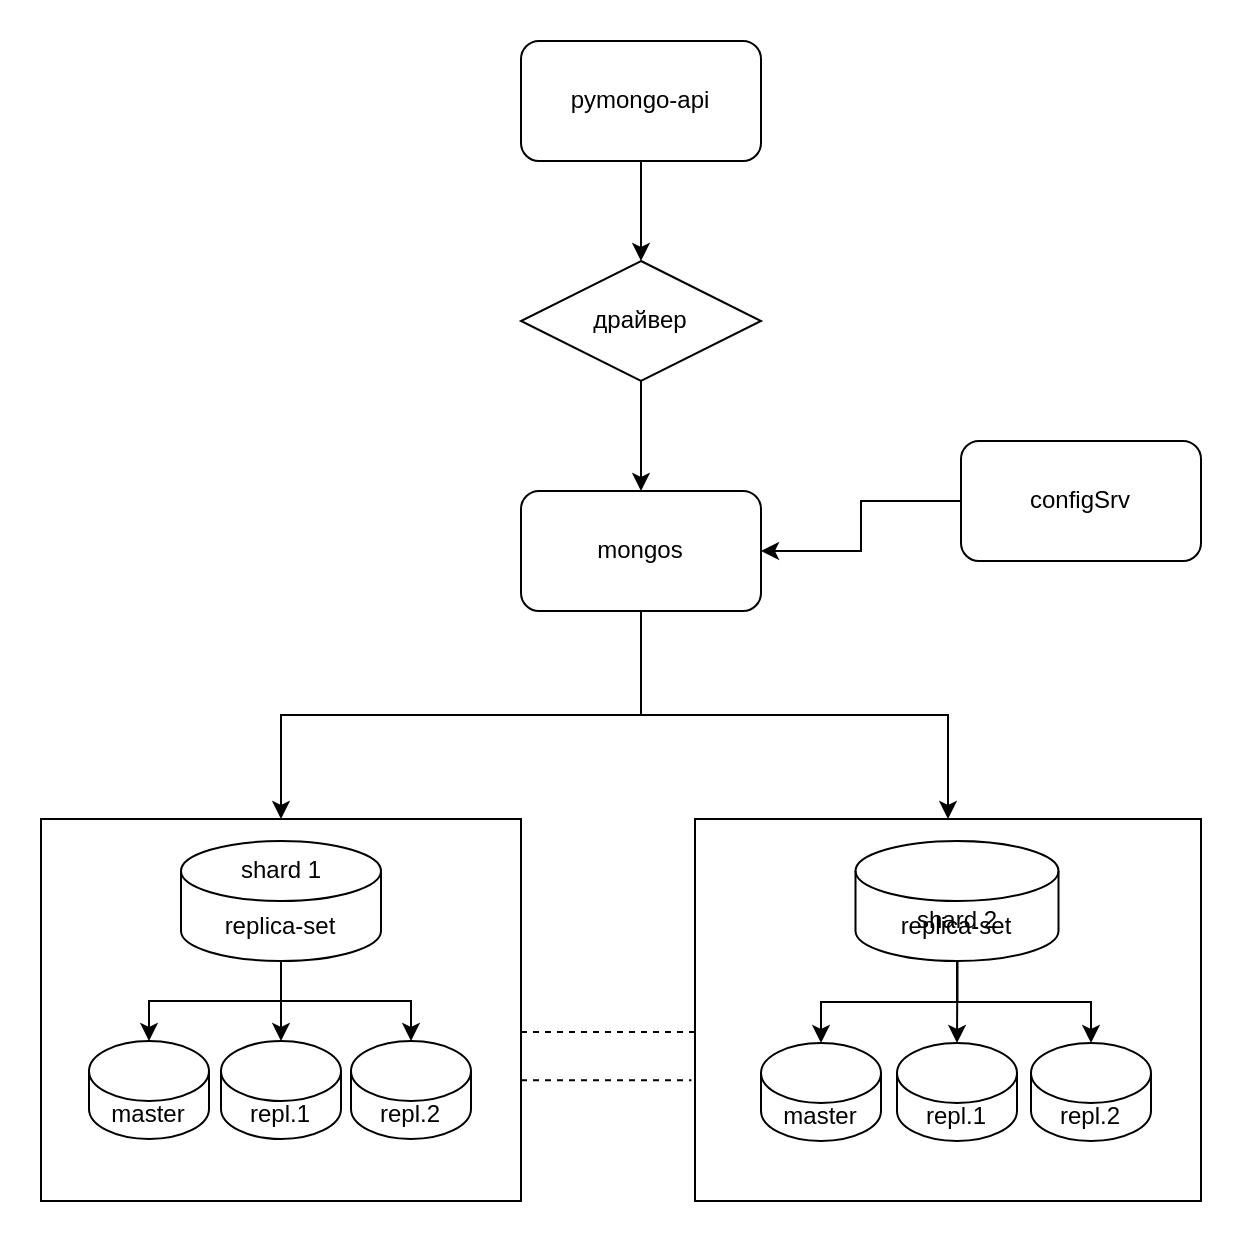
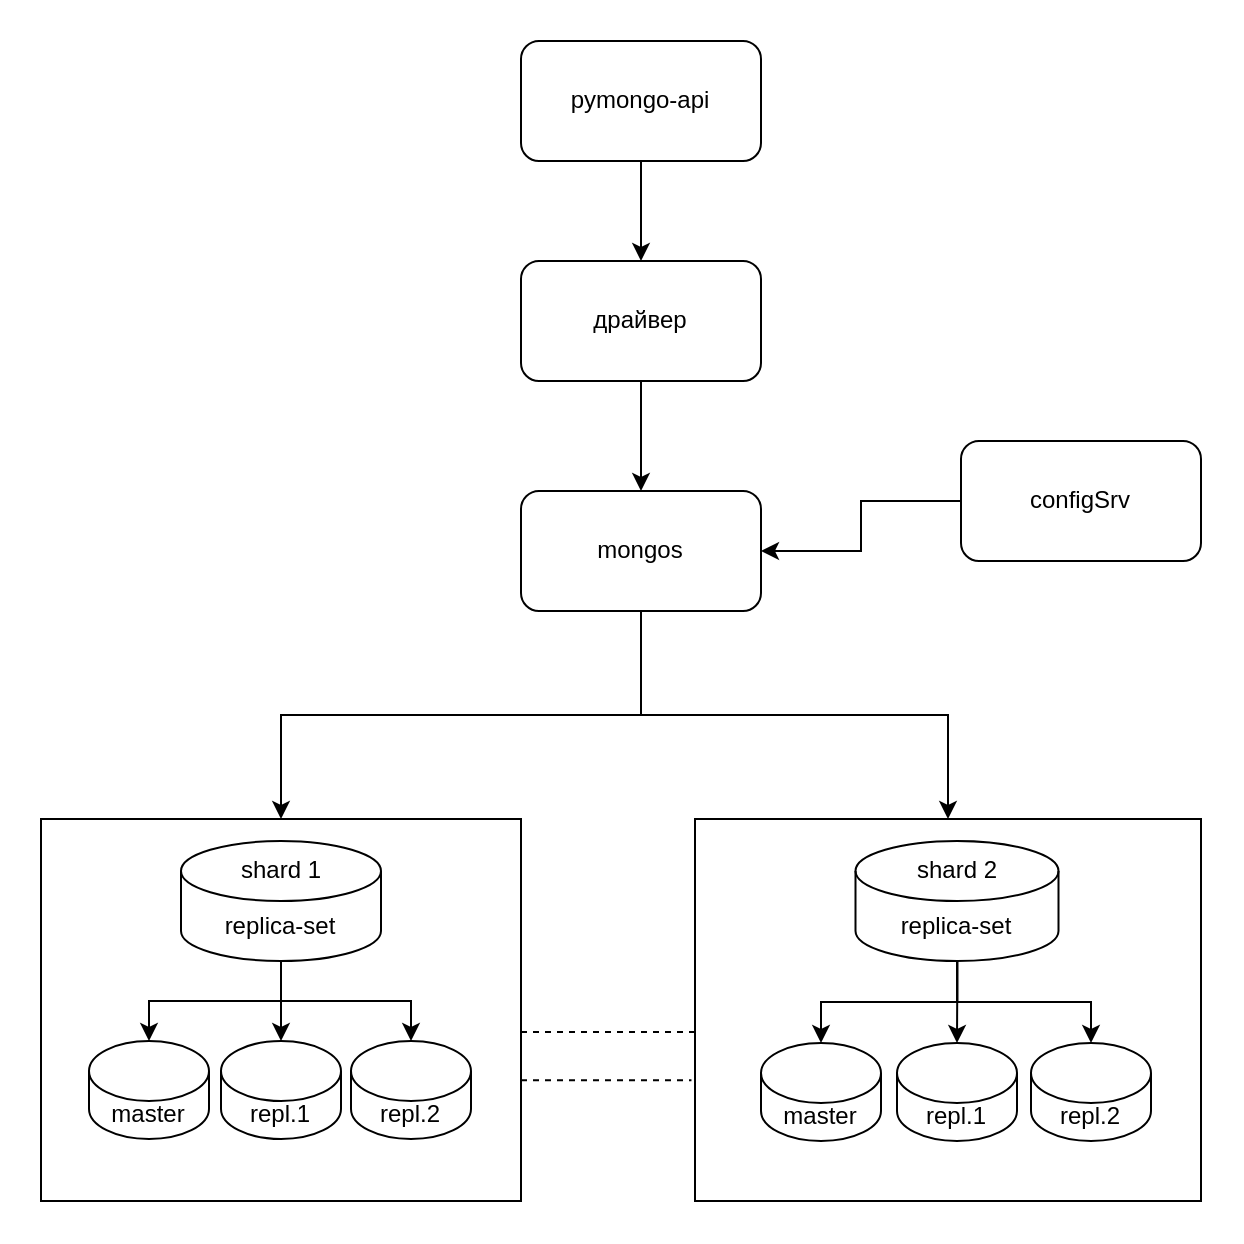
node "драйвер": shape diamond -> rounded rectangle
node "shard 2": moved (957, 921) -> (957, 871)
